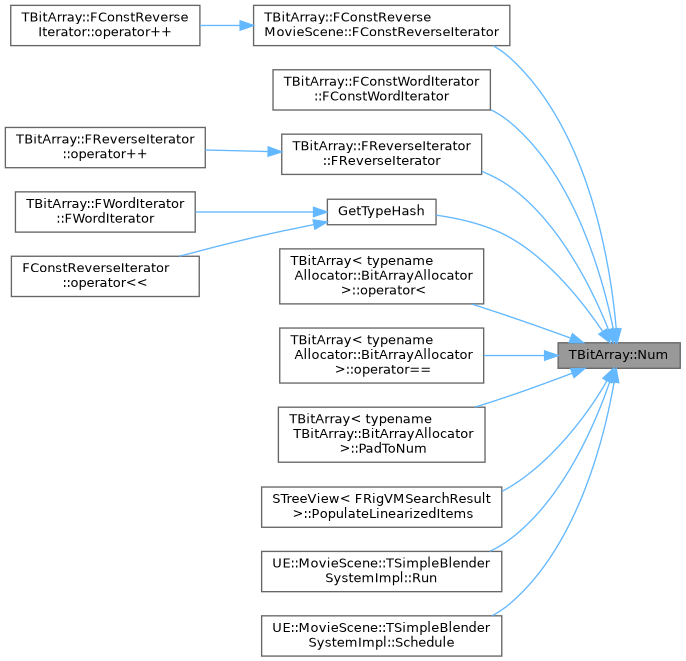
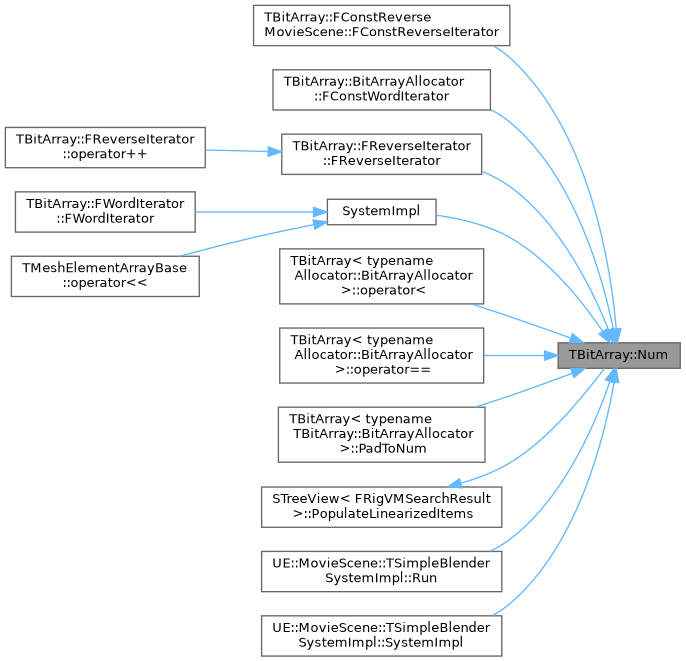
node "TBitArray::FConstReverse Iterator::operator++": removed
node "TBitArray::FConstWordIterator ::FConstWordIterator": label "TBitArray::FConstWordIterator ::FConstWordIterator" -> "TBitArray::BitArrayAllocator ::FConstWordIterator"
node "GetTypeHash": label "GetTypeHash" -> "SystemImpl"
node "FConstReverseIterator ::operator<<": label "FConstReverseIterator ::operator<<" -> "TMeshElementArrayBase ::operator<<"
edge "STreeView< FRigVMSearchResult >::PopulateLinearizedItems" -> "TBitArray::Num": reversed
node "UE::MovieScene::TSimpleBlender SystemImpl::Schedule": label "UE::MovieScene::TSimpleBlender SystemImpl::Schedule" -> "UE::MovieScene::TSimpleBlender SystemImpl::SystemImpl"
